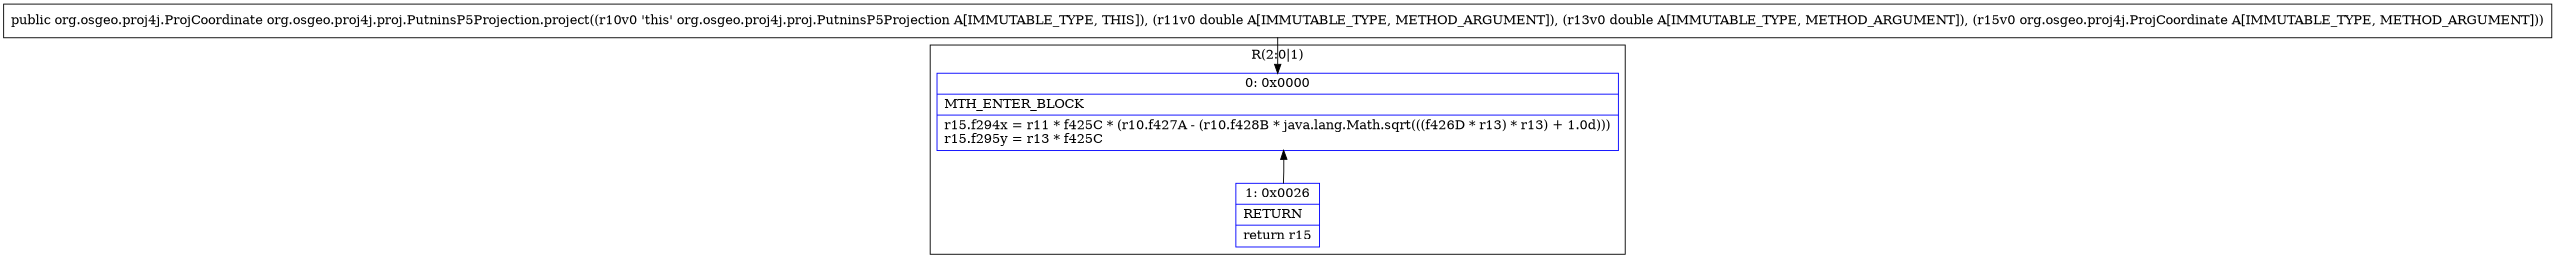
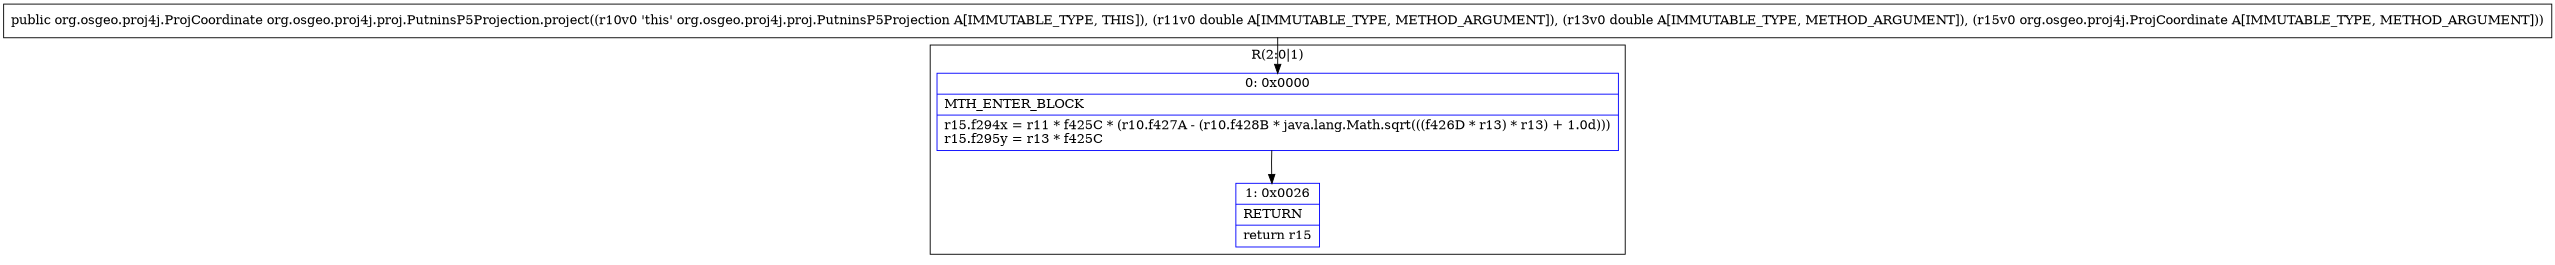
edge "1: 0x0026" -> "0: 0x0000": reversed
